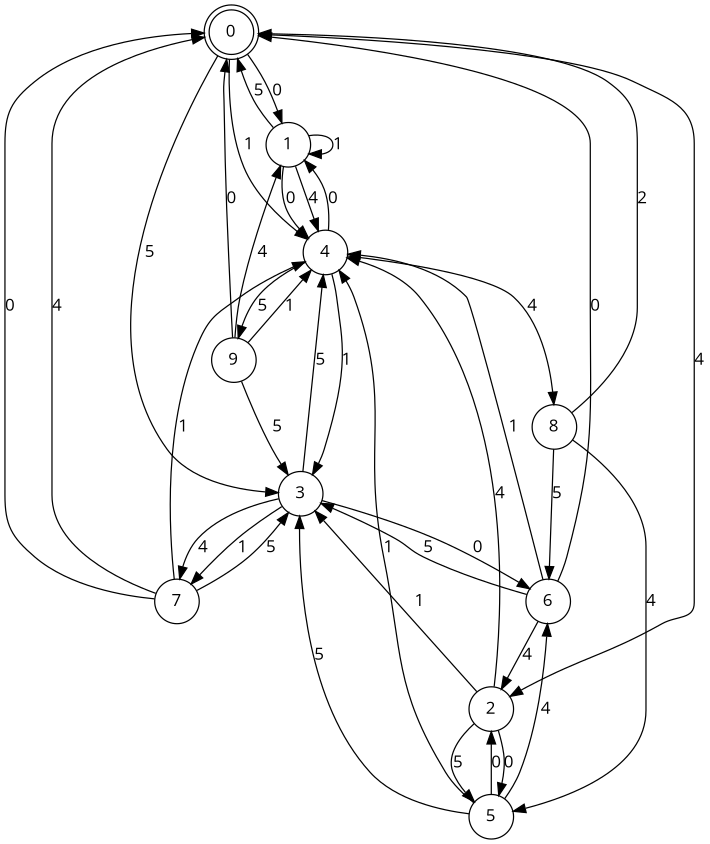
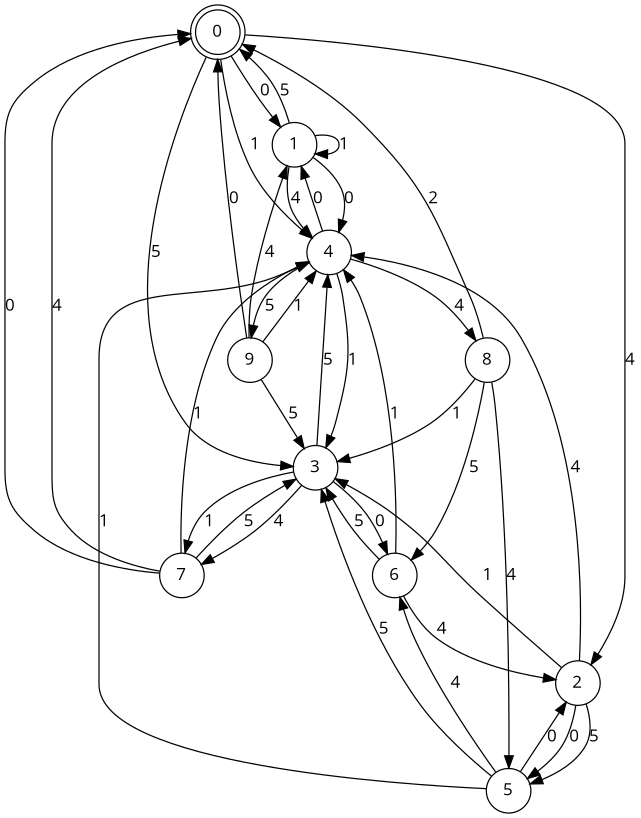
edge "6" -> "0": removed, label "0"
edge "8" -> "3": added, label "1"
